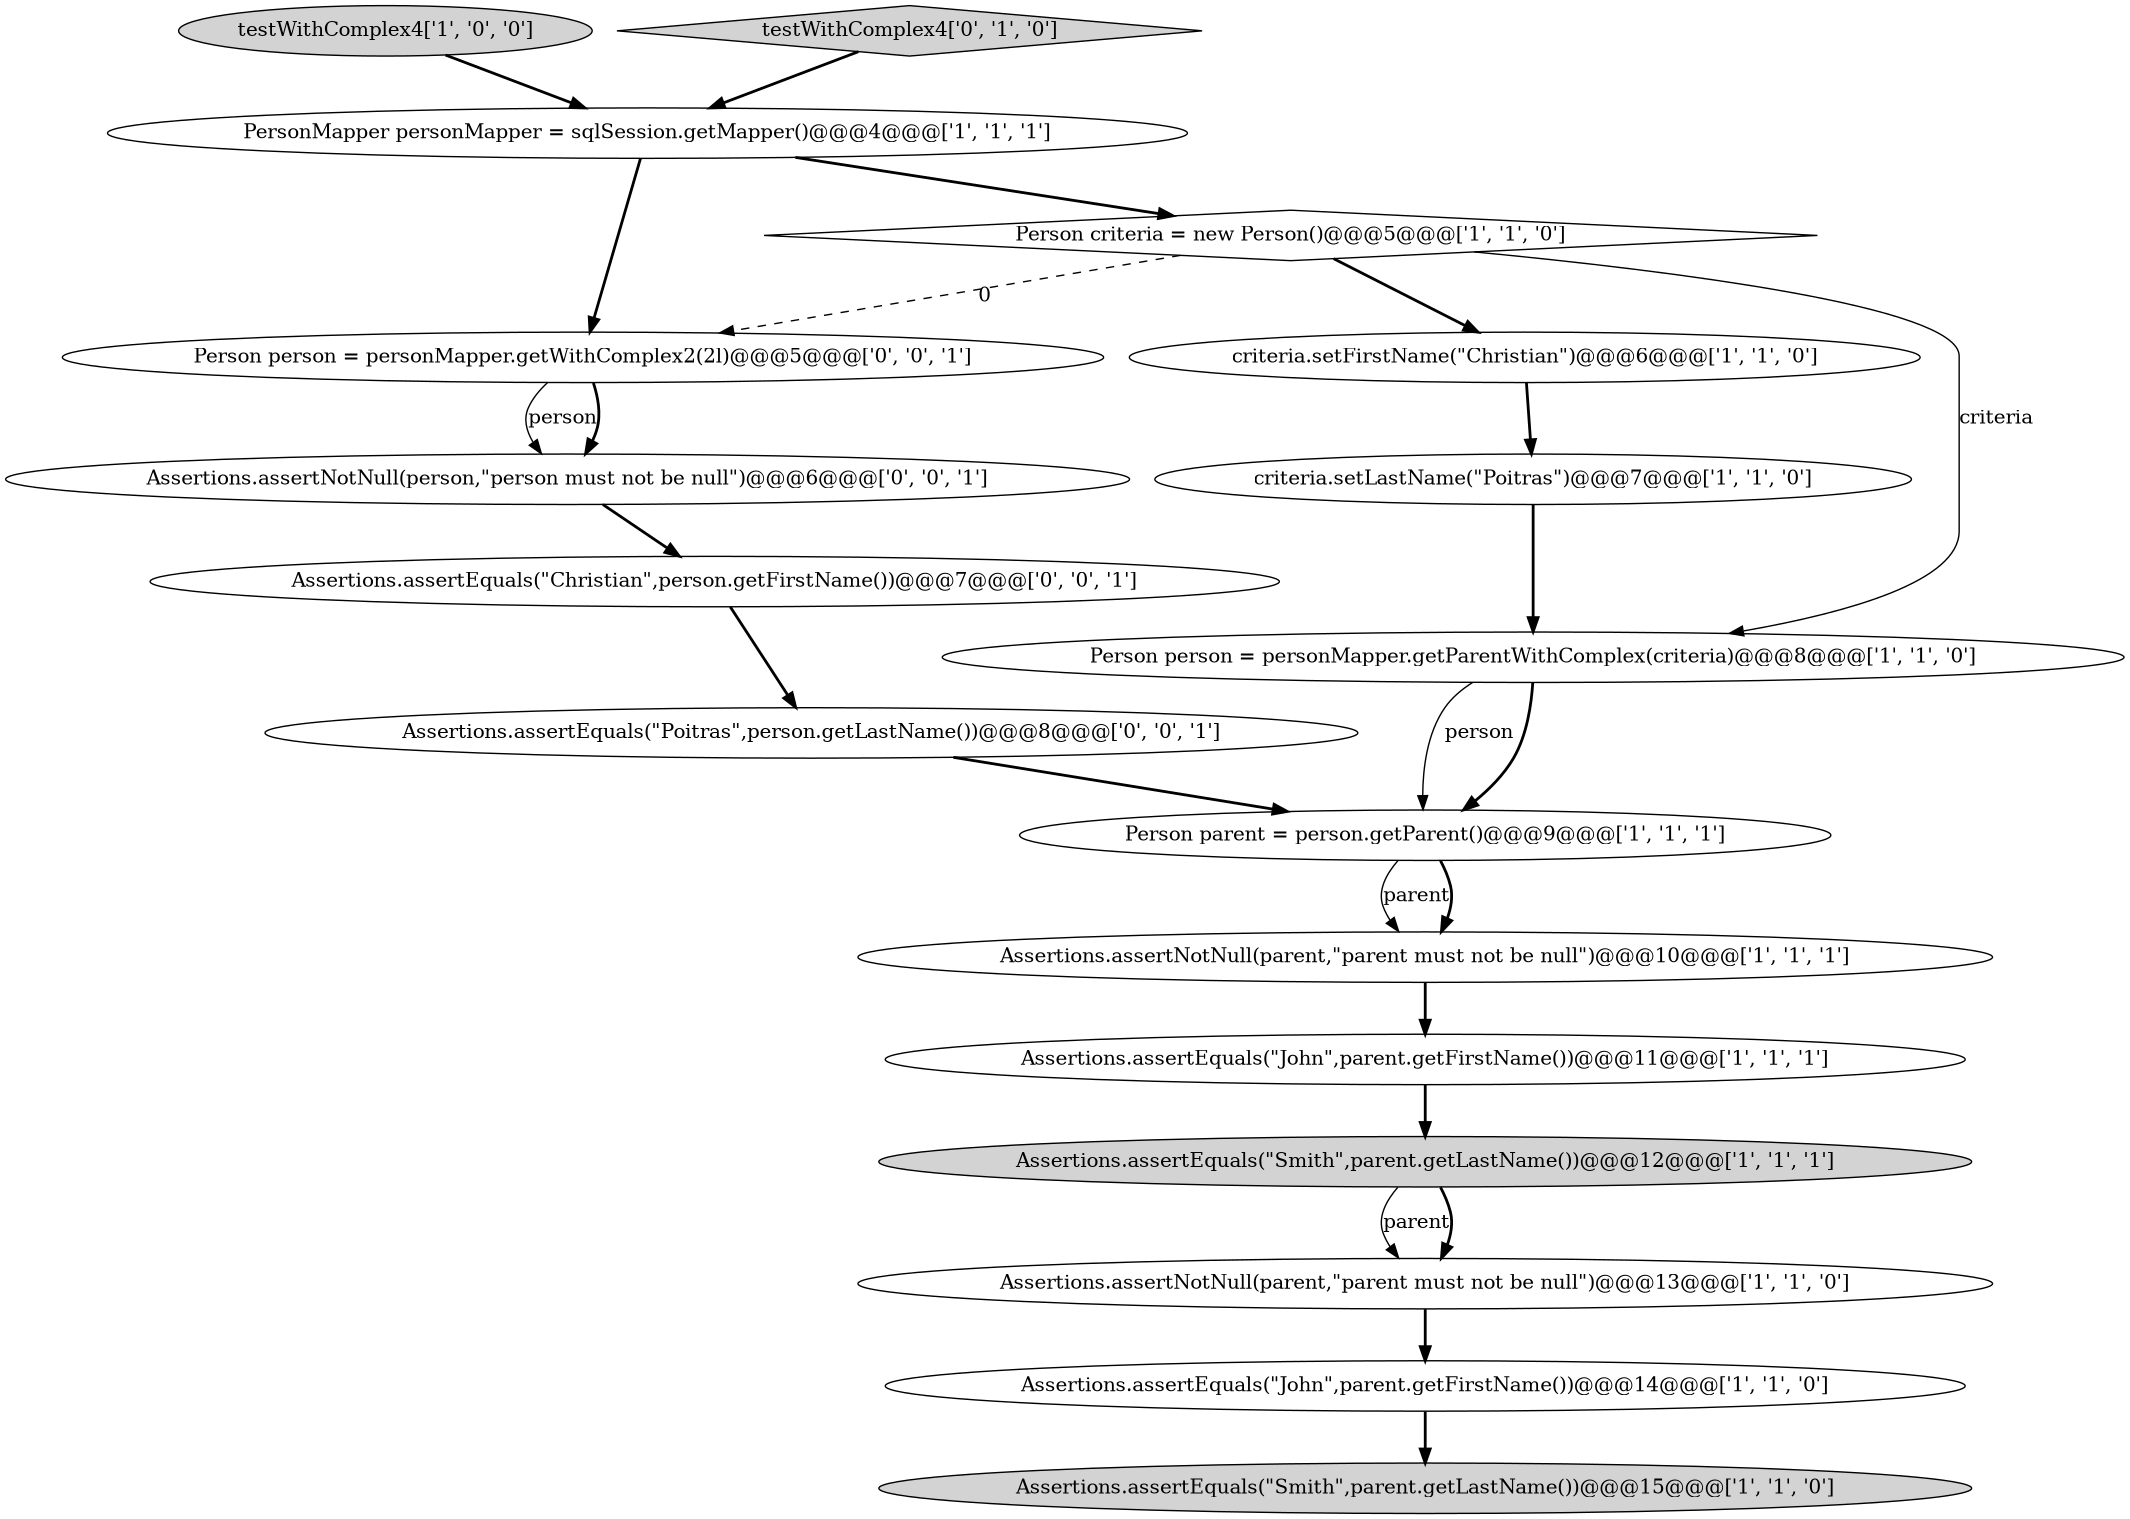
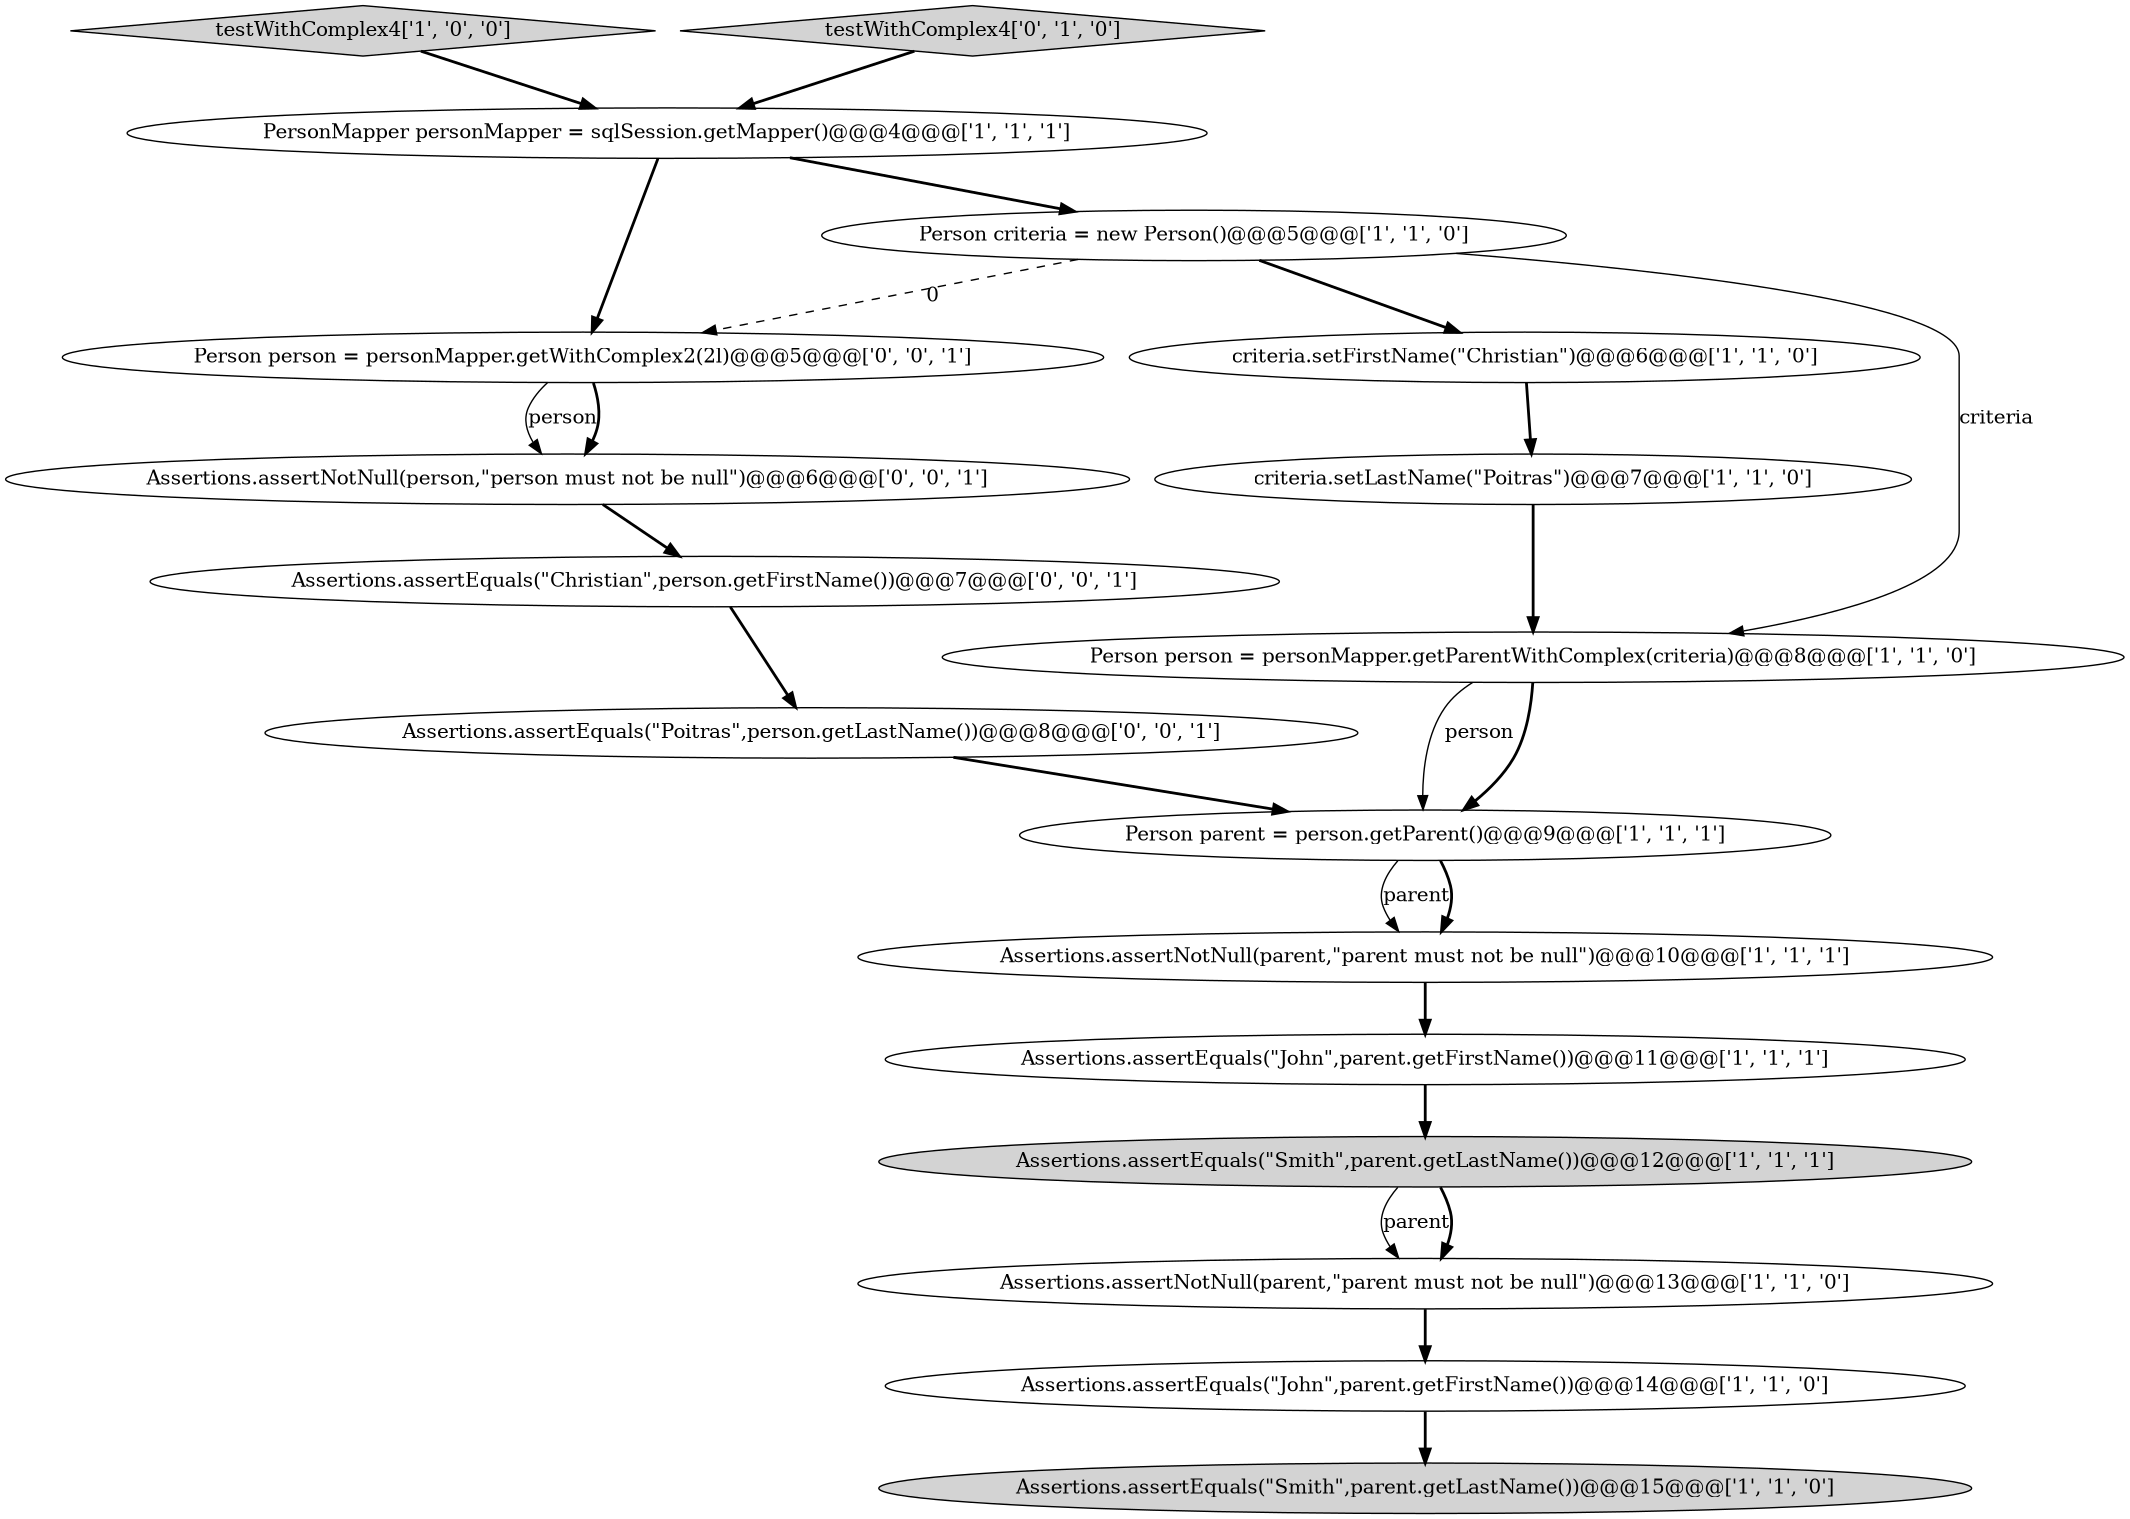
node "testWithComplex4['1', '0', '0']": shape ellipse -> diamond
node "Person criteria = new Person()@@@5@@@['1', '1', '0']": shape diamond -> ellipse
